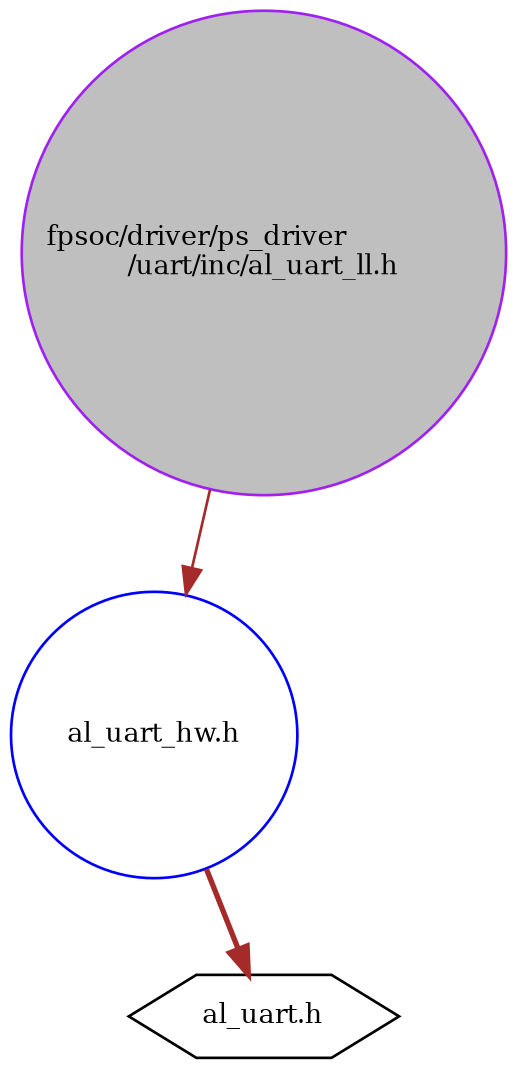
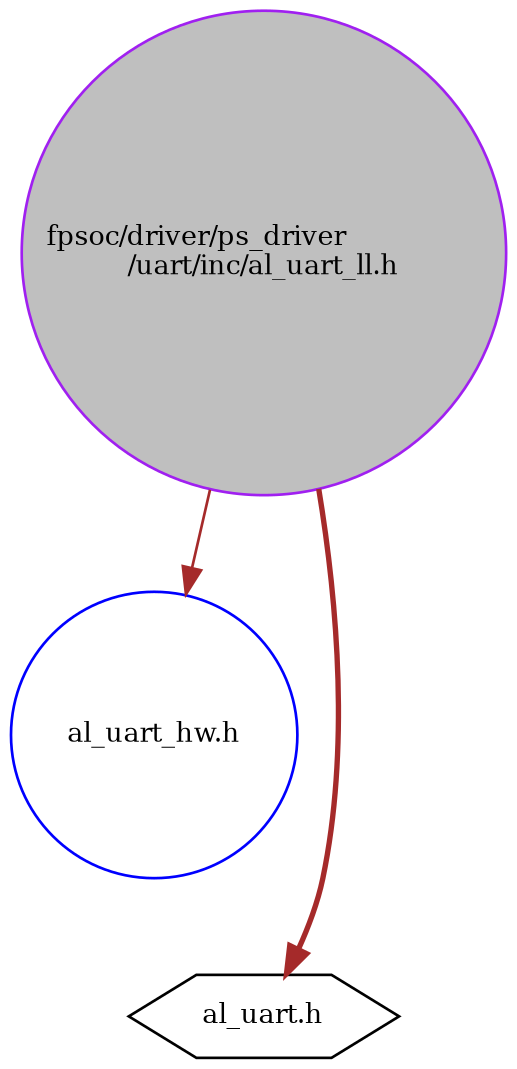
edge "al_uart_hw.h" -> "al_uart.h": now "fpsoc/driver/ps_driver /uart/inc/al_uart_ll.h" -> "al_uart.h"
